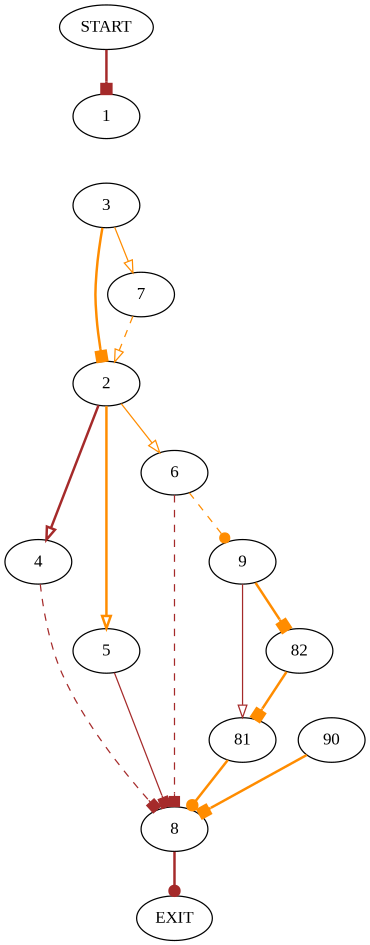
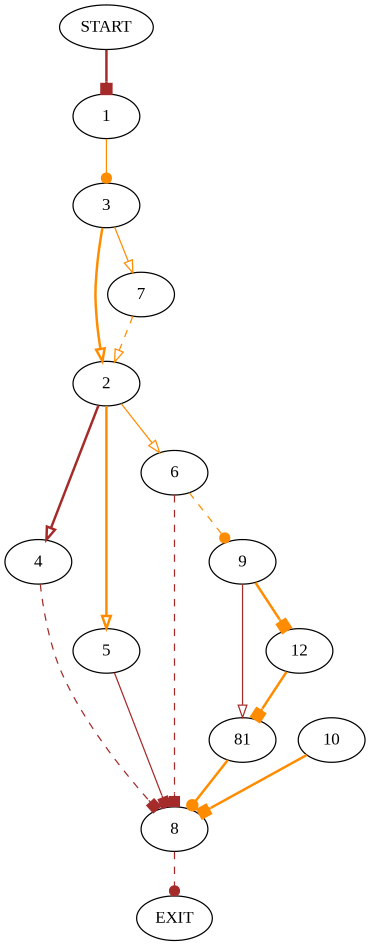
edge "1" -> "3": added
edge "3" -> "2": arrowhead box -> onormal
node "82": label "82" -> "12"
node "90": label "90" -> "10"
edge "8" -> "EXIT": style bold -> dashed
